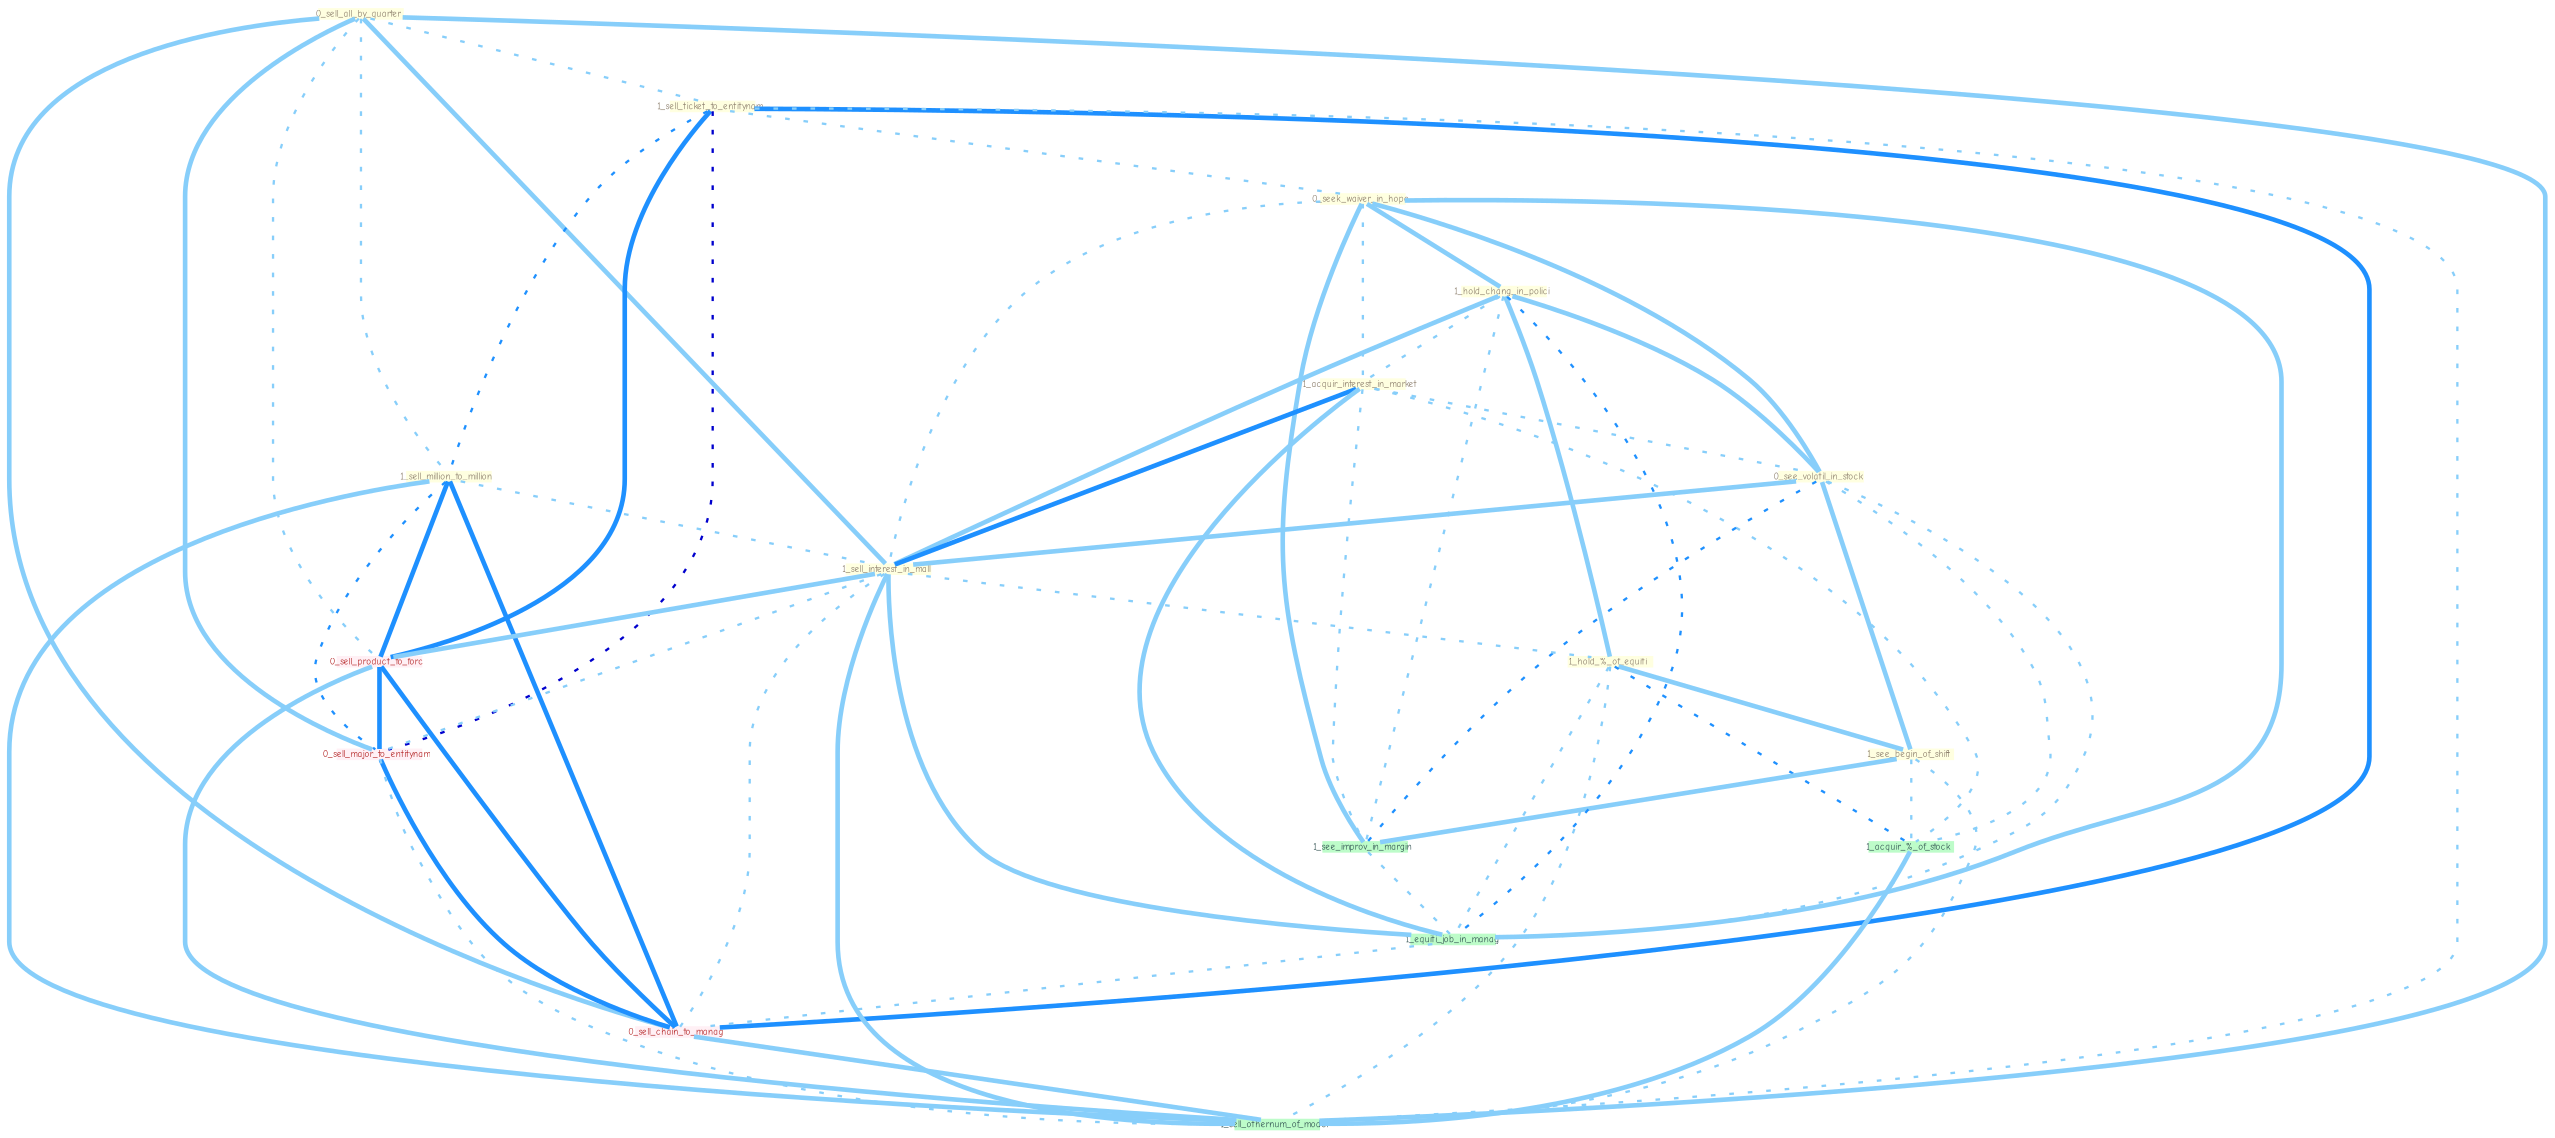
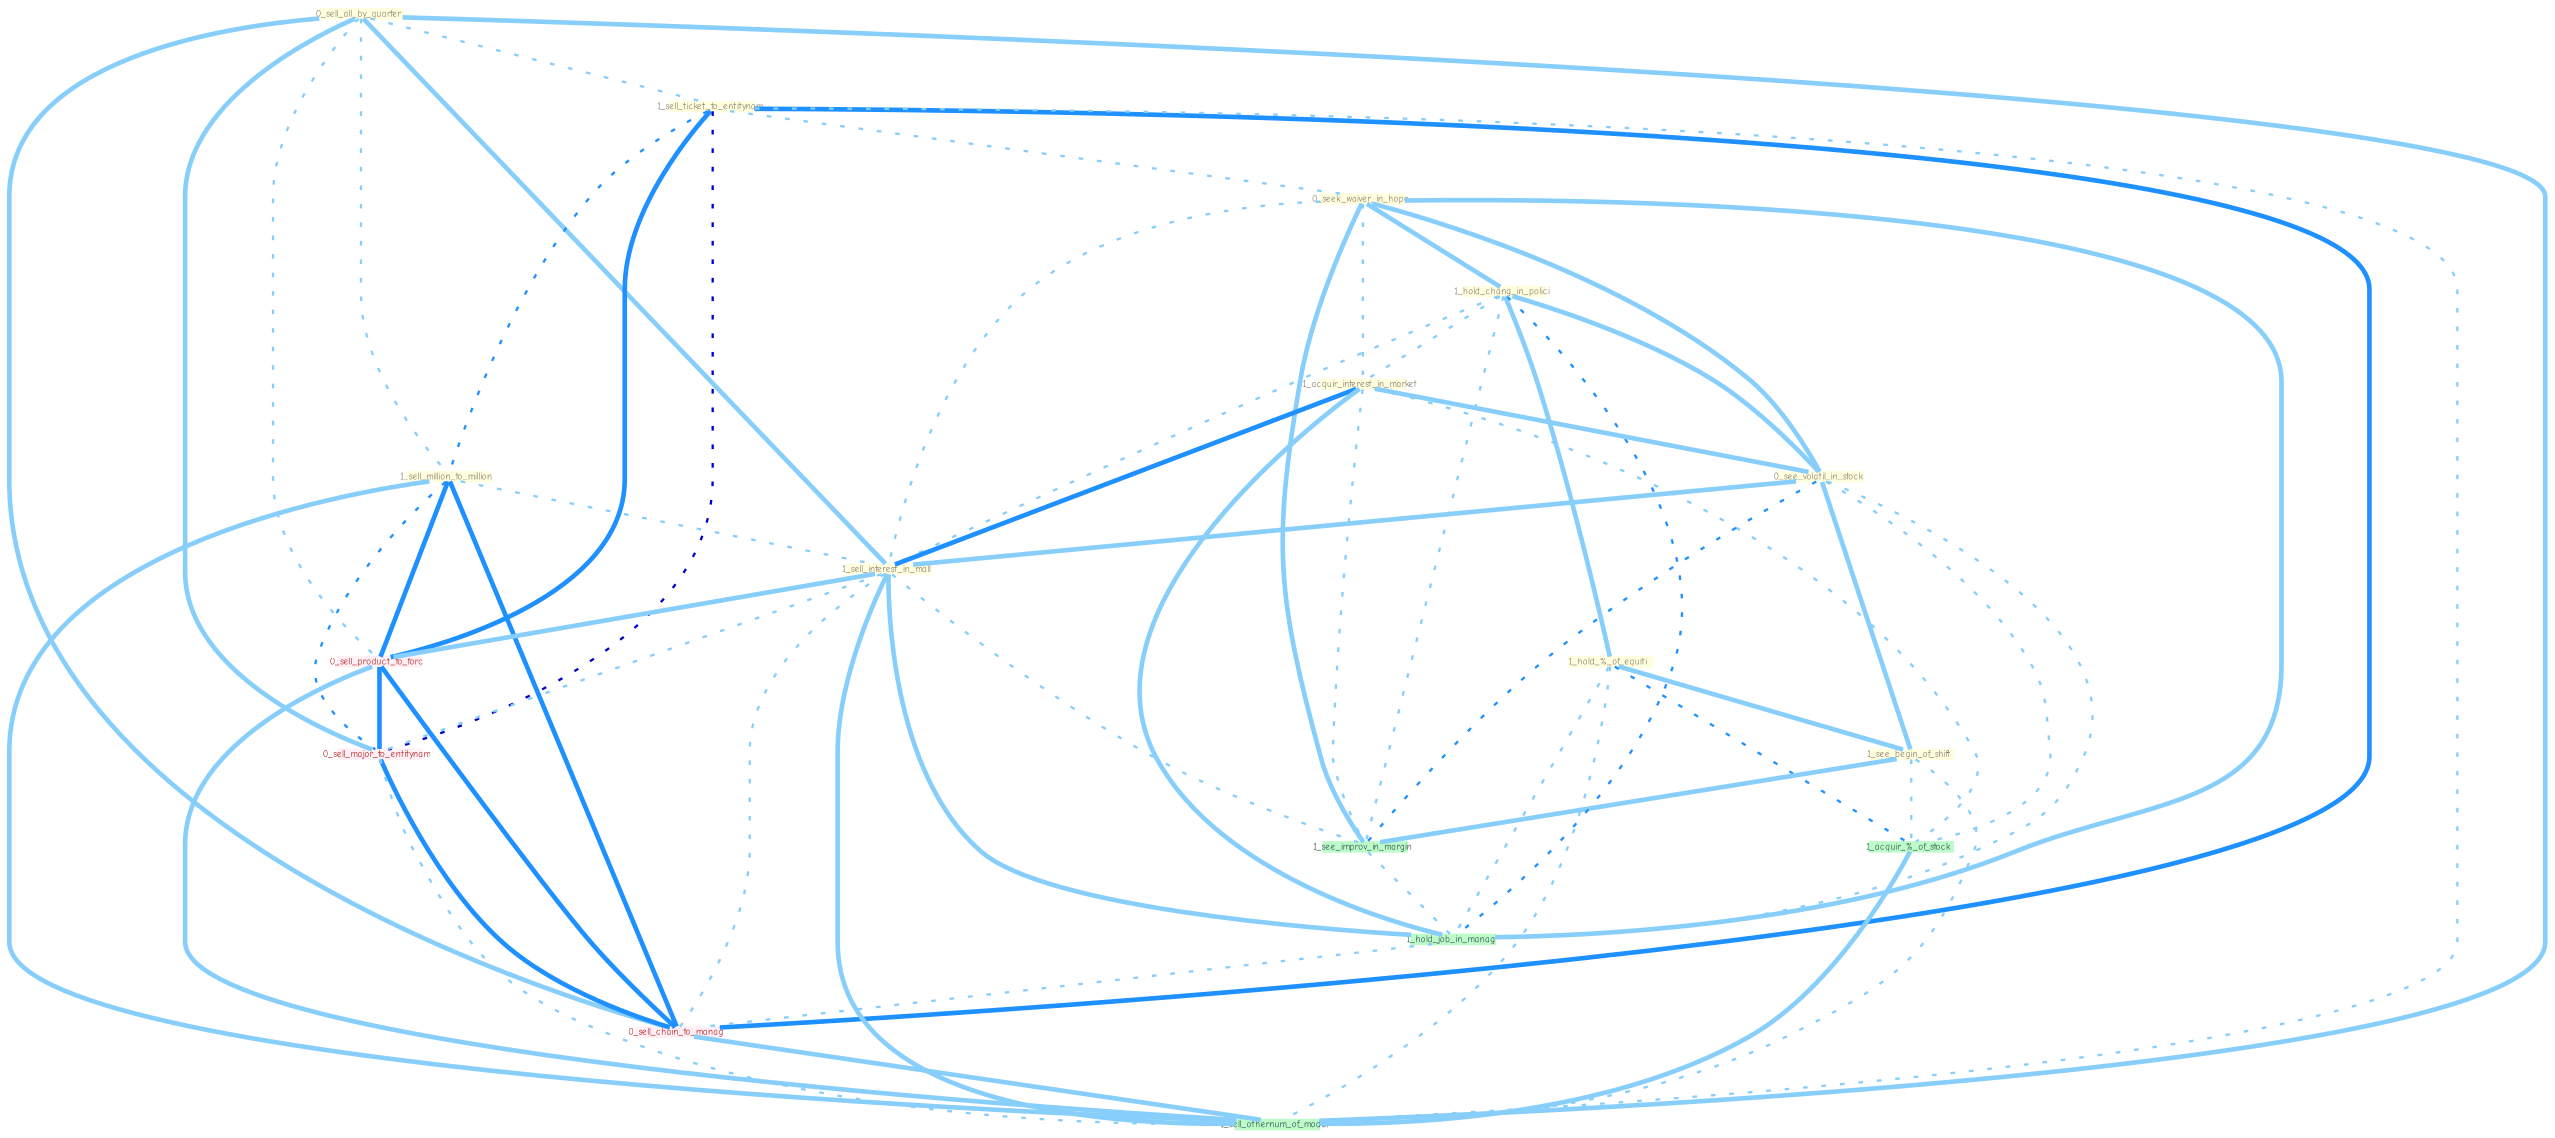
edge "1_hold_chang_in_polici" -- "1_sell_interest_in_mall": style bold -> dotted
edge "1_acquir_interest_in_market" -- "0_see_volatil_in_stock": style dotted -> bold
edge "1_sell_interest_in_mall" -- "1_hold_%_of_equiti": now "1_sell_interest_in_mall" -- "1_see_improv_in_margin"
node "1_equiti_job_in_manag": label "1_equiti_job_in_manag" -> "1_hold_job_in_manag"
